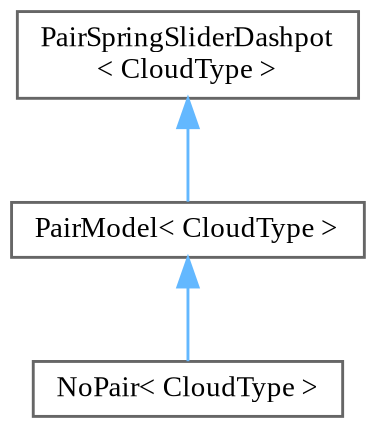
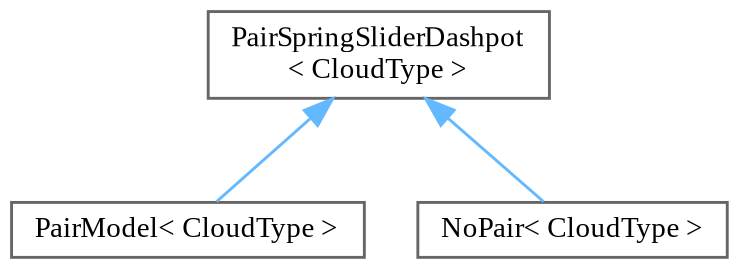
edge "NoPair< CloudType >" -> "PairModel< CloudType >": now "NoPair< CloudType >" -> "PairSpringSliderDashpot < CloudType >"
